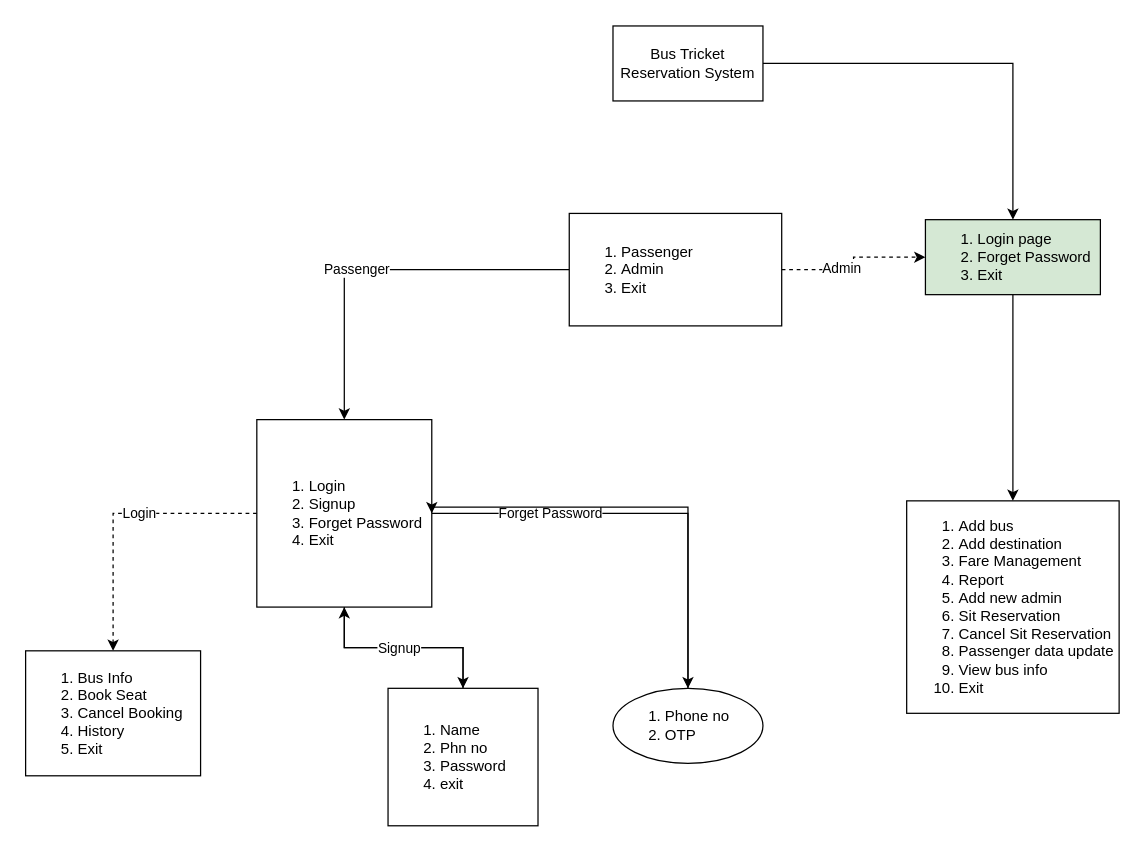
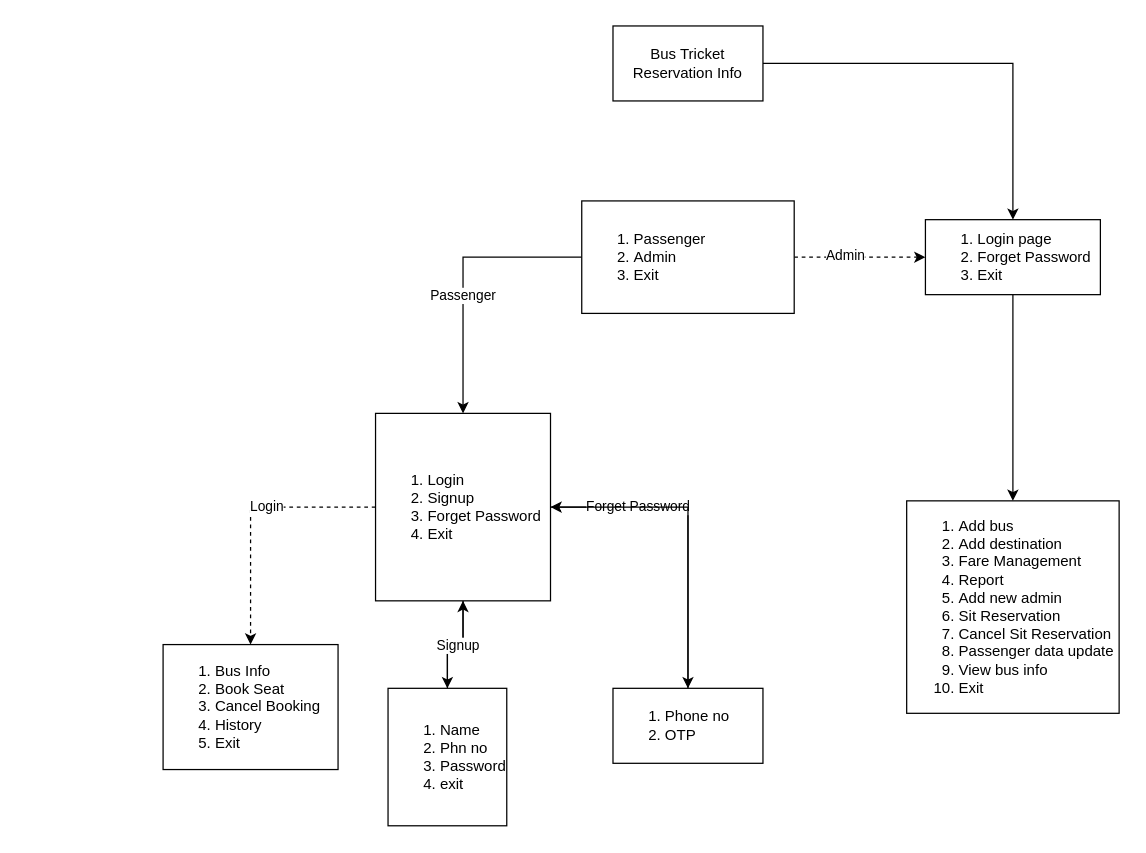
node "Bus Tricket Reservation System": label "Bus Tricket Reservation System" -> "Bus Tricket Reservation Info"
node "Login page Forget Password Exit": fillcolor #d5e8d4 -> #ffffff
node "Passenger Admin Exit": moved (676, 269) -> (688, 257)
node "Login Signup Forget Password Exit": moved (344, 513) -> (463, 507)
node "Bus Info Book Seat Cancel Booking History Exit": moved (113, 713) -> (251, 707)
node "Phone no OTP": shape ellipse -> rectangle
node "Name Phn no Password exit": size 150x138 -> 119x138
